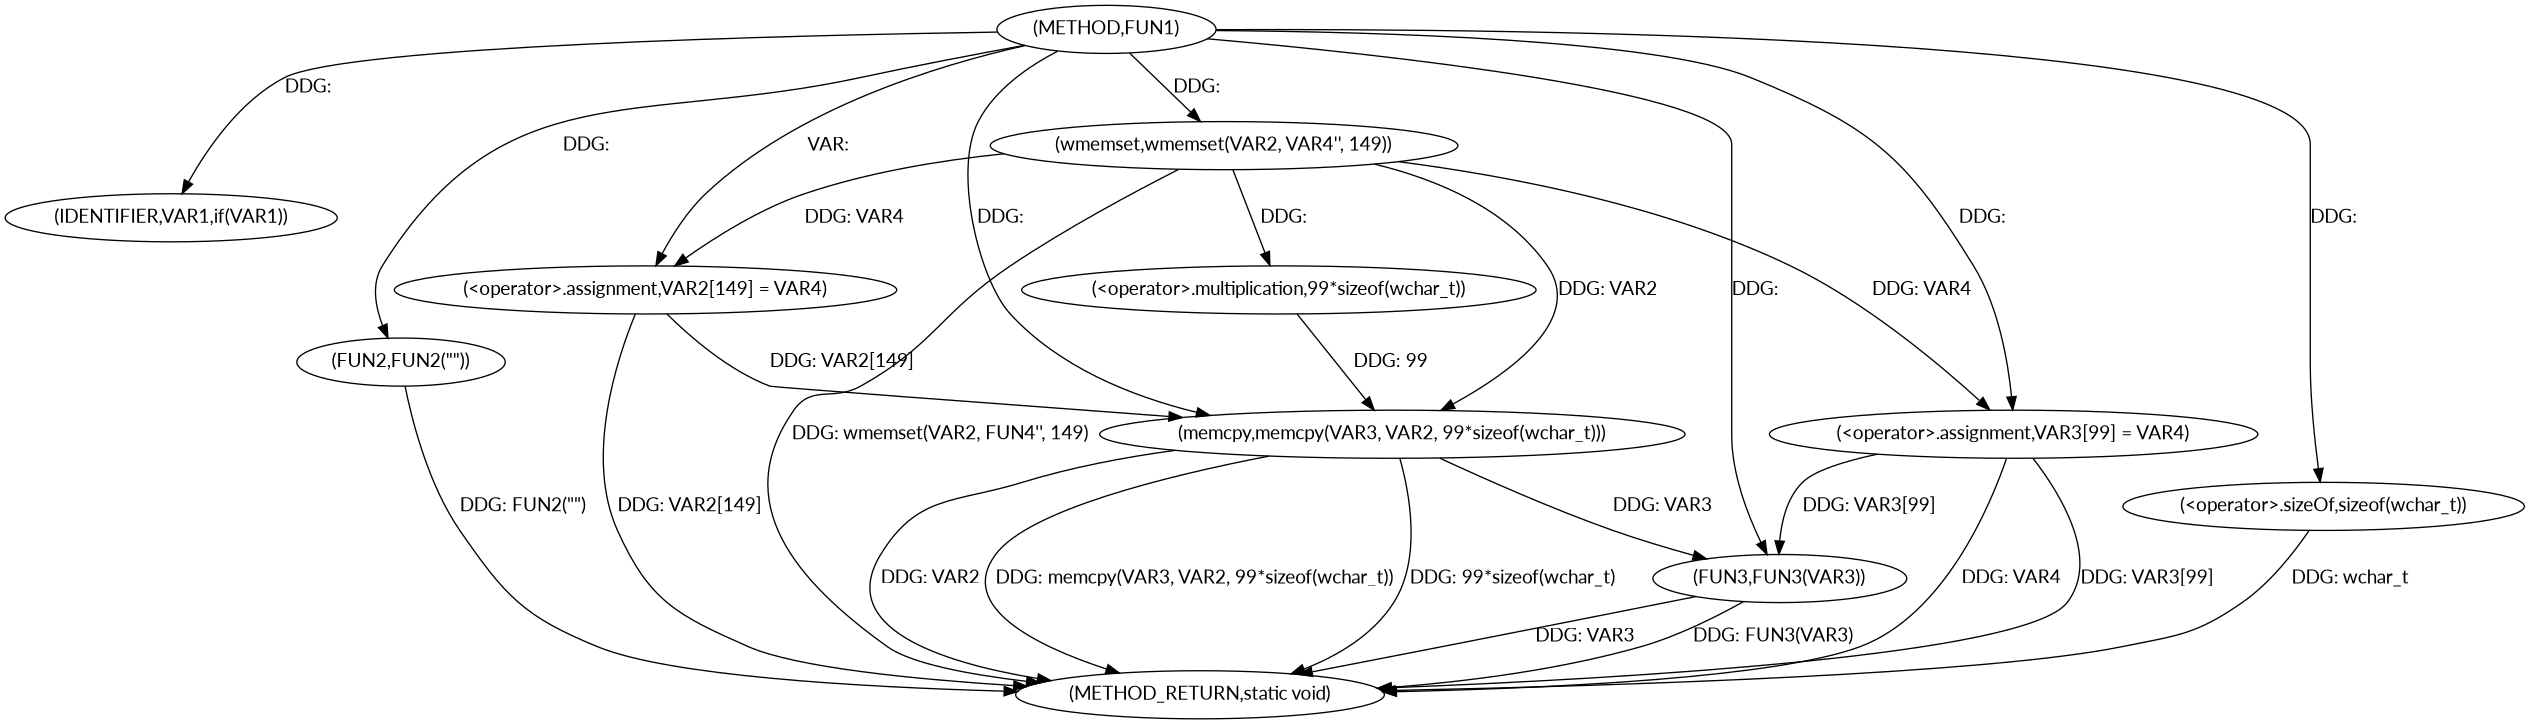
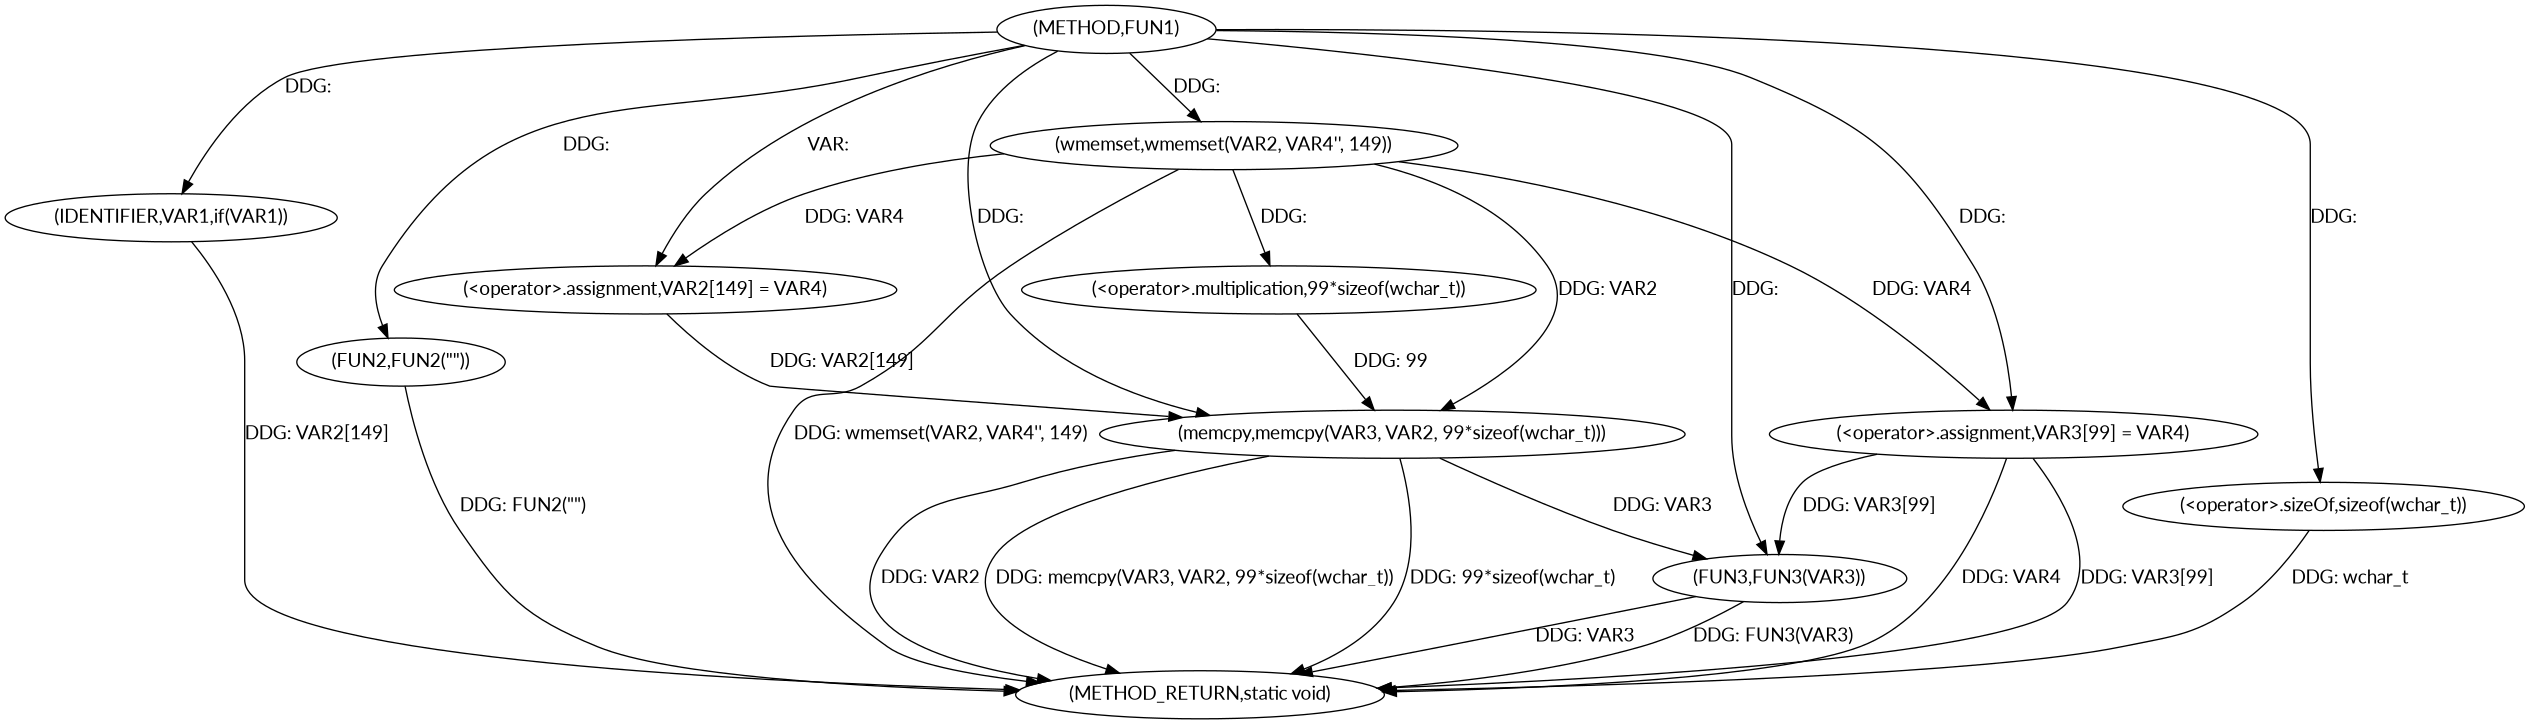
edge "(wmemset,wmemset(VAR2, VAR4'', 149))" -> "(METHOD_RETURN,static void)": label "DDG: wmemset(VAR2, FUN4'', 149)" -> "DDG: wmemset(VAR2, VAR4'', 149)"
edge "(<operator>.assignment,VAR2[149] = VAR4)" -> "(METHOD_RETURN,static void)": now "(IDENTIFIER,VAR1,if(VAR1))" -> "(METHOD_RETURN,static void)"
